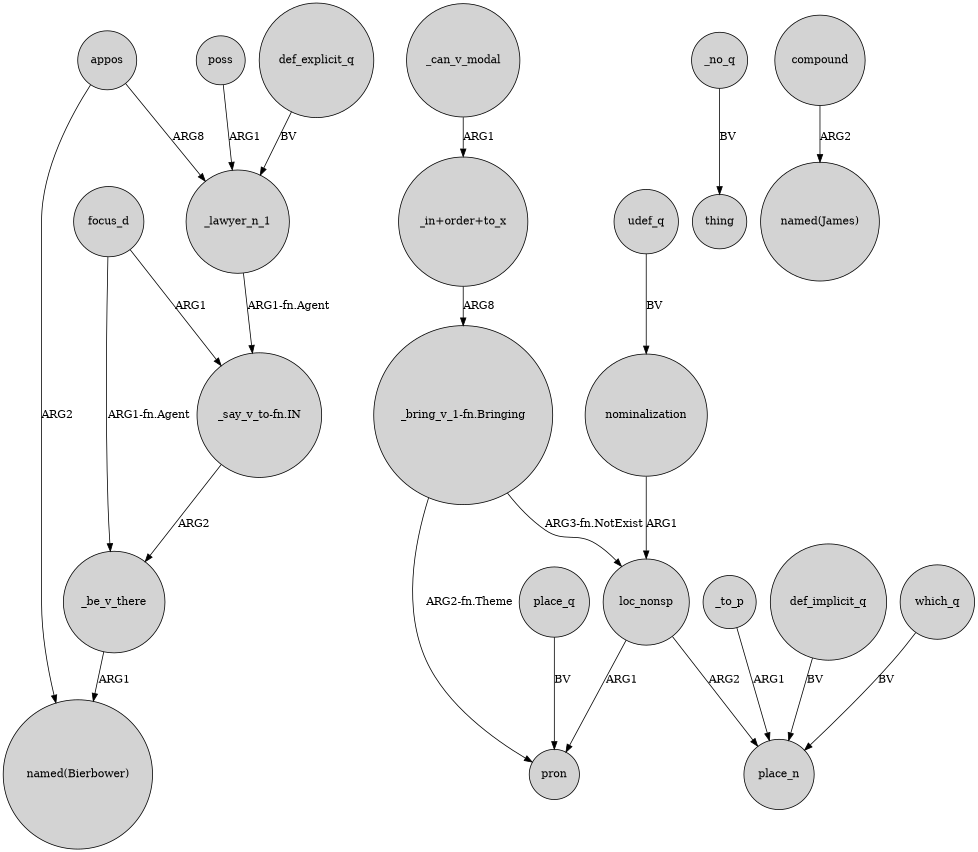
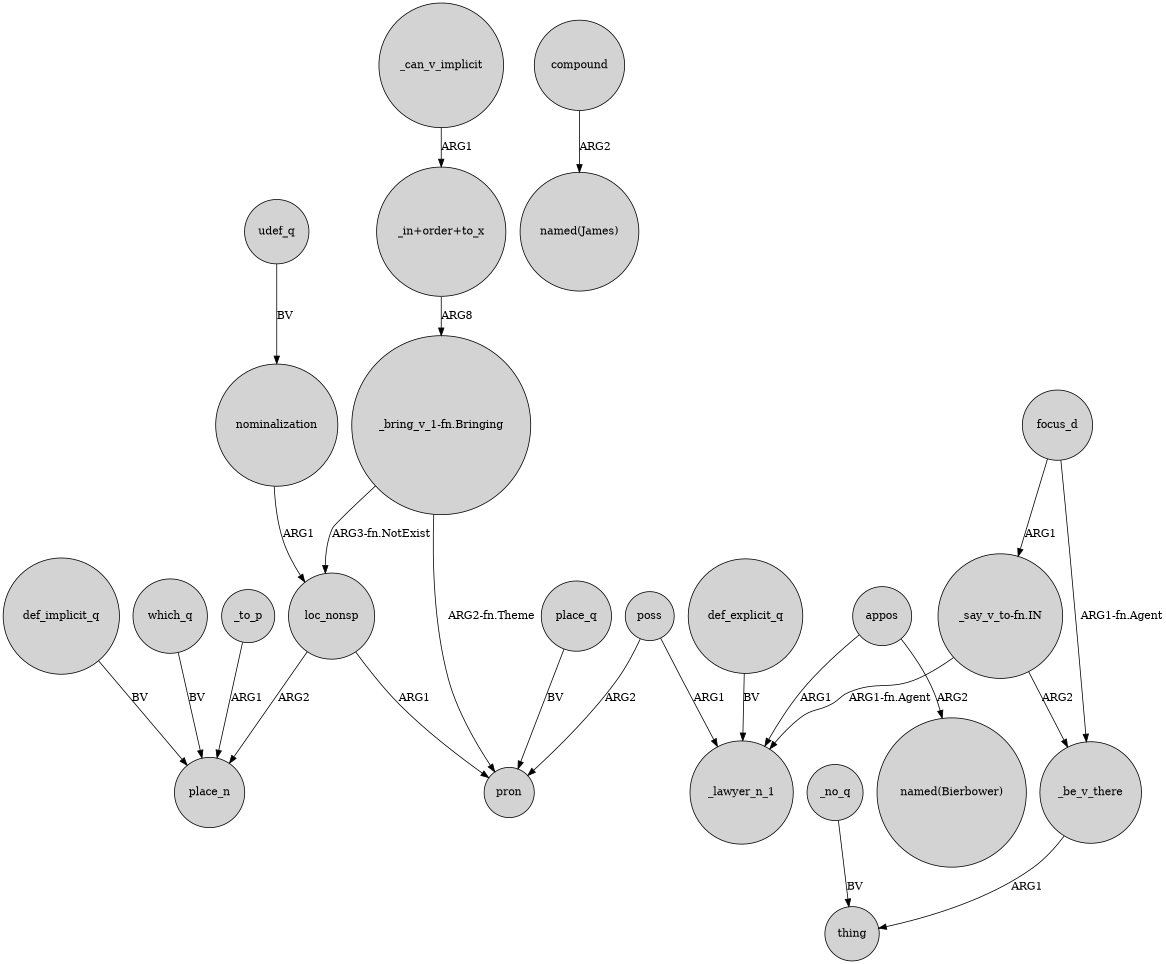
node "_can_v_modal": label "_can_v_modal" -> "_can_v_implicit"
edge "appos" -> "_lawyer_n_1": label "ARG8" -> "ARG1"
edge "_lawyer_n_1" -> "_say_v_to-fn.IN": reversed
edge "_be_v_there" -> "named(Bierbower)": now "_be_v_there" -> "thing"
edge "poss" -> "pron": added, label "ARG2"
